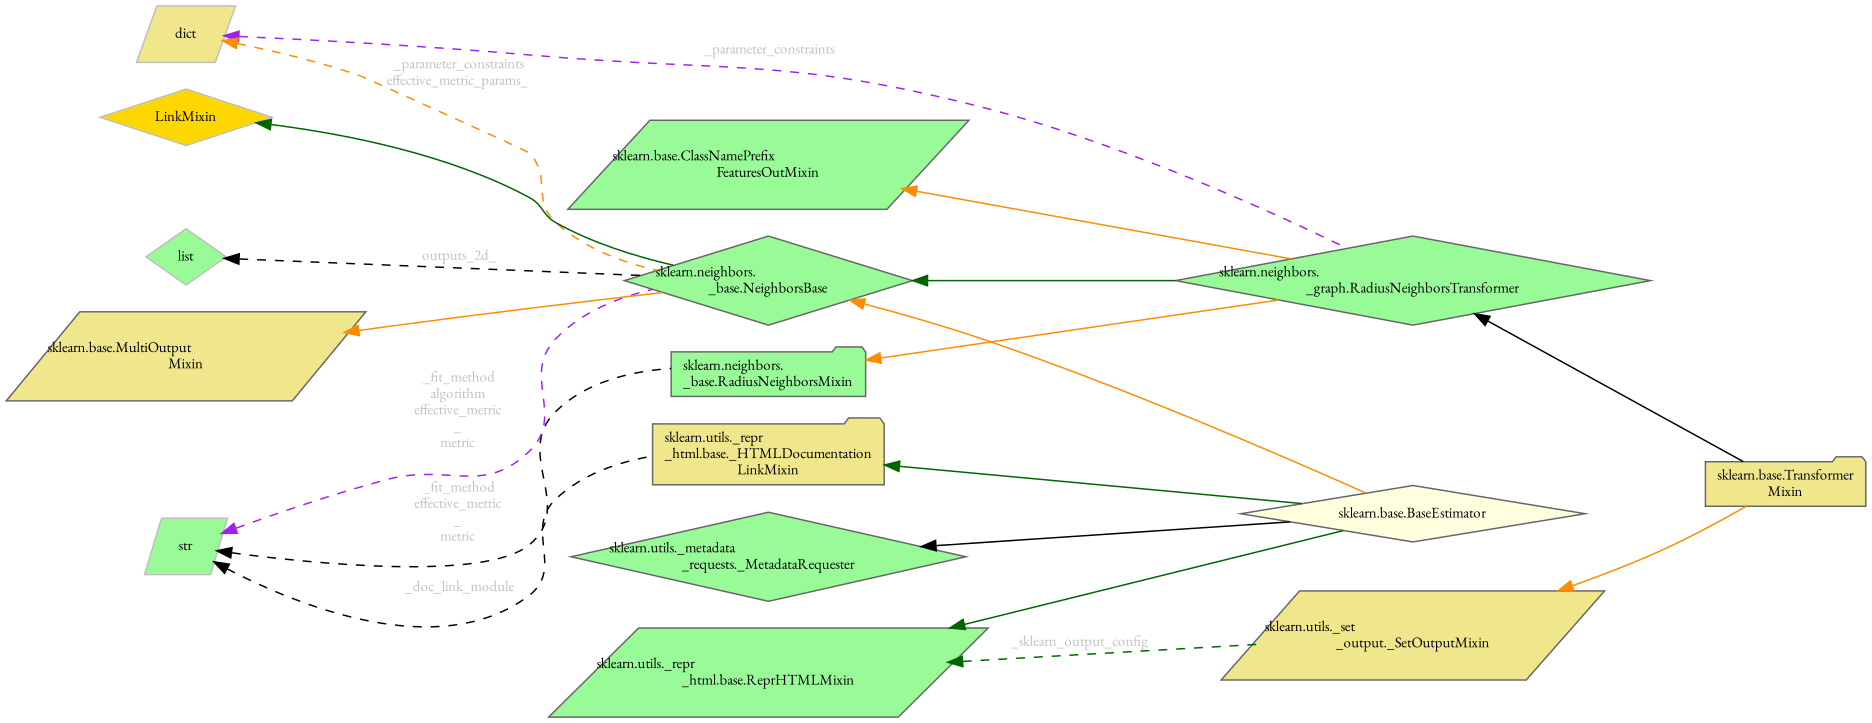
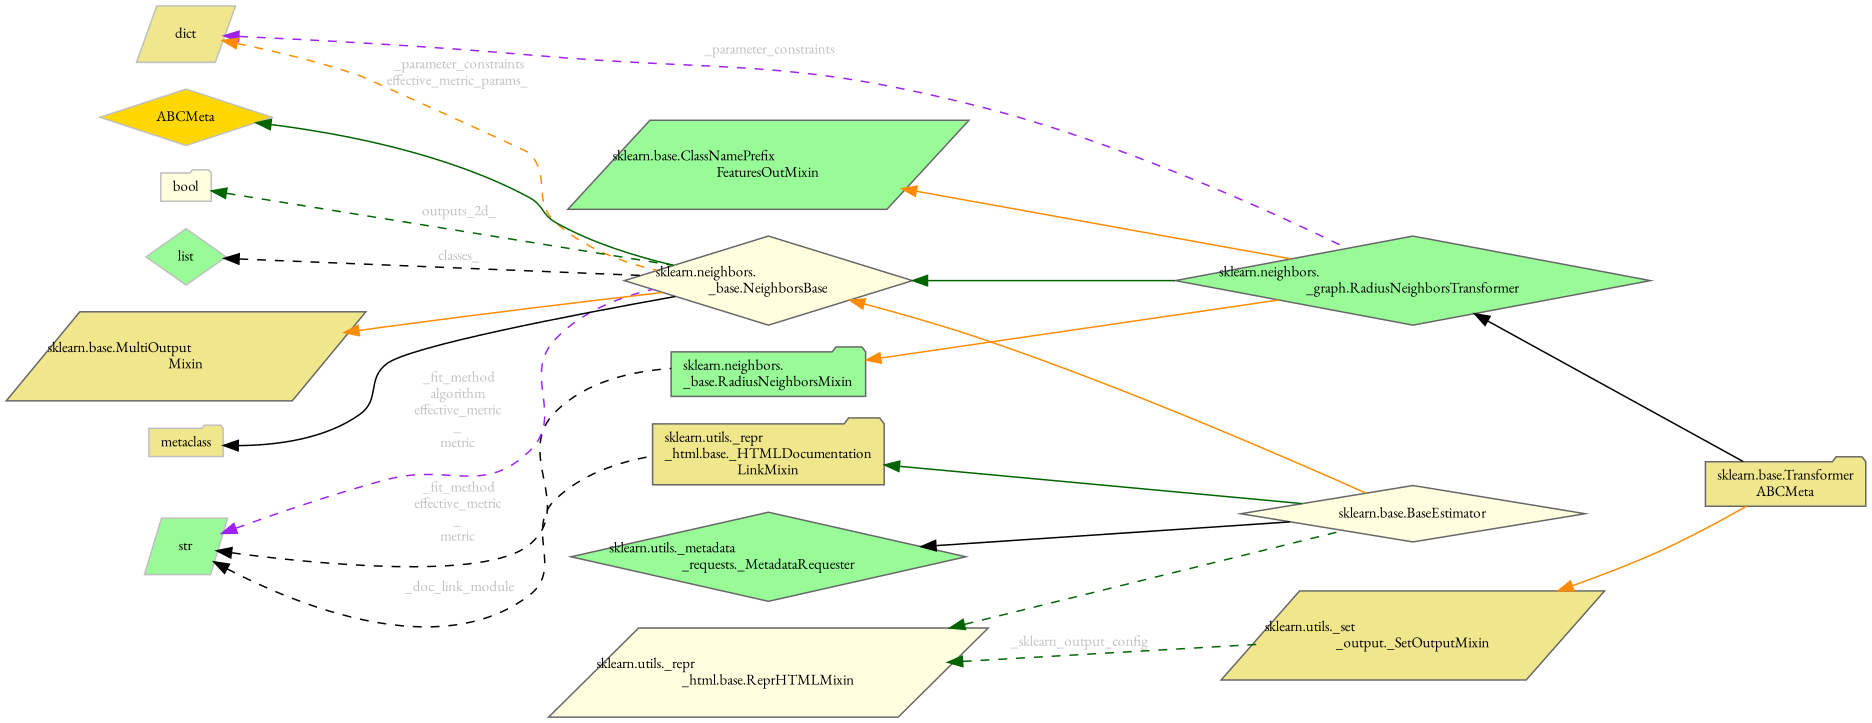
node "LinkMixin": label "LinkMixin" -> "ABCMeta"
node "bool": added
edge "sklearn.neighbors. _base.NeighborsBase" -> "list": label " outputs_2d_" -> " classes_"
node "sklearn.neighbors. _base.NeighborsBase": fillcolor palegreen -> lightyellow
node "metaclass": added
node "sklearn.base.Transformer Mixin": label "sklearn.base.Transformer Mixin" -> "sklearn.base.Transformer ABCMeta"
edge "sklearn.base.BaseEstimator" -> "sklearn.utils._repr _html.base.ReprHTMLMixin": style solid -> dashed
node "sklearn.utils._repr _html.base.ReprHTMLMixin": fillcolor palegreen -> lightyellow
